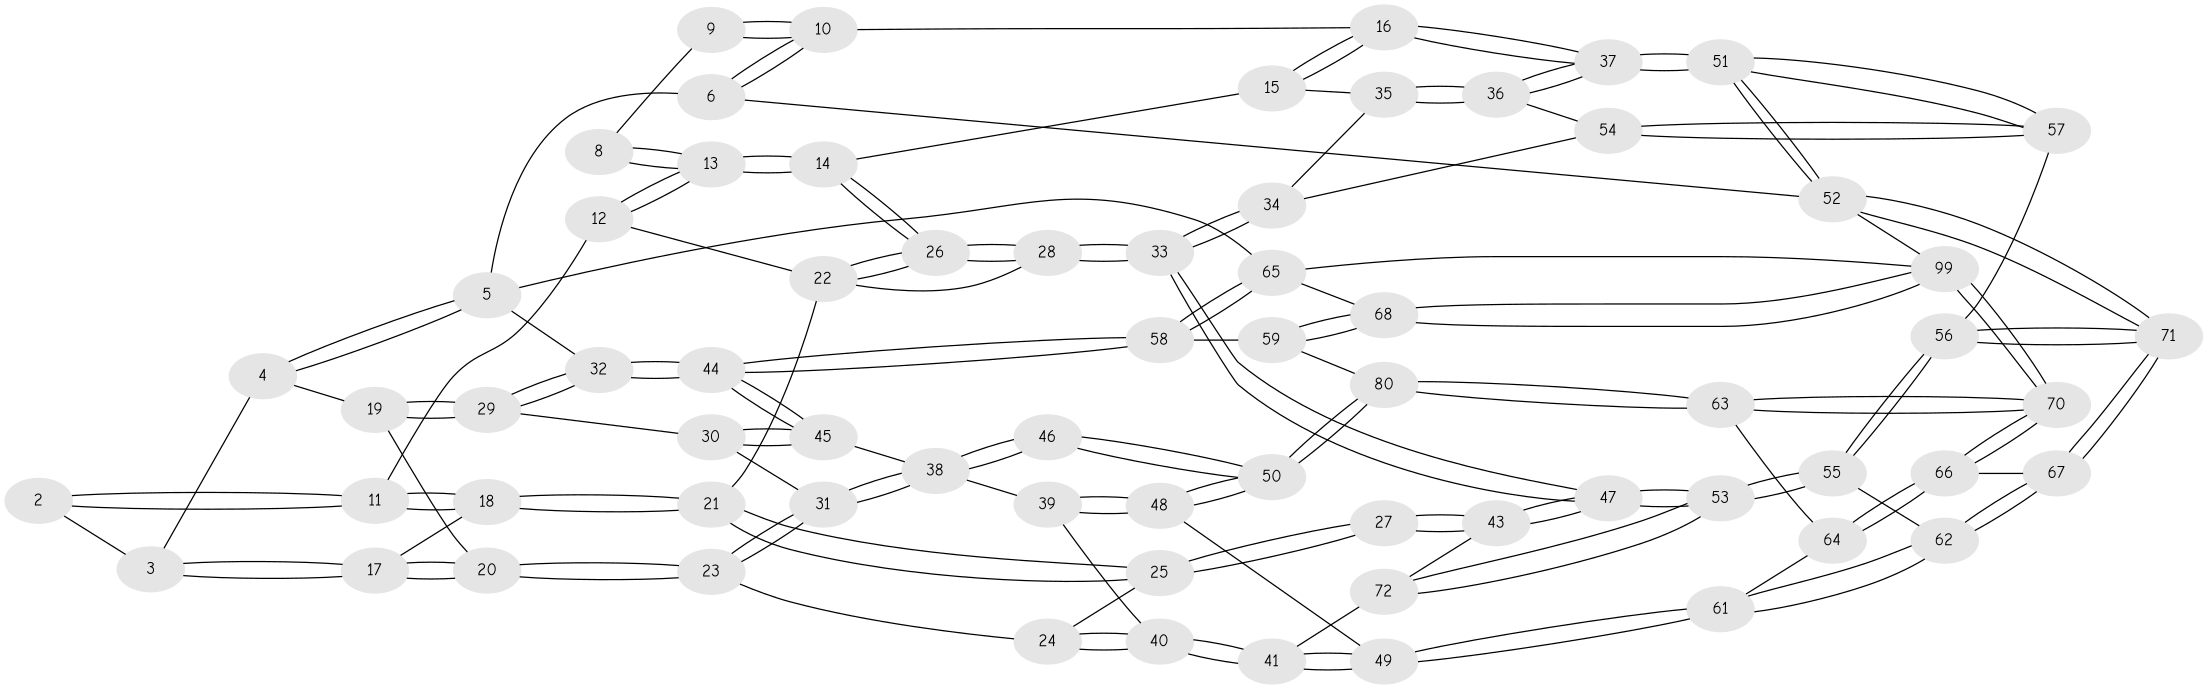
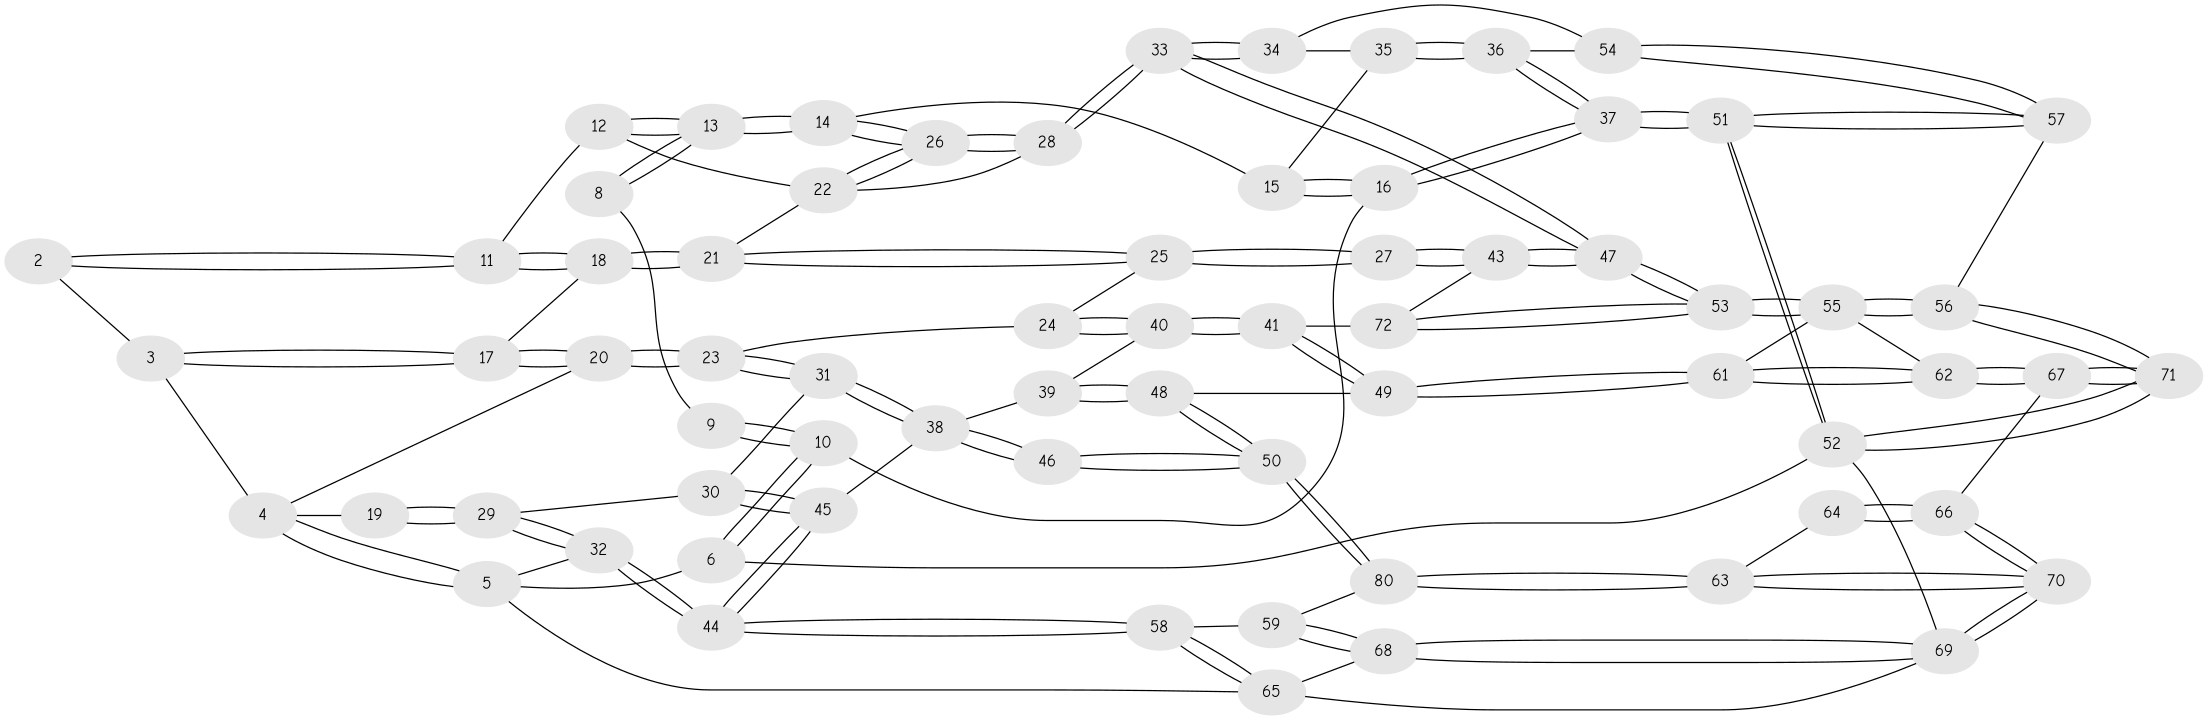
node "99": label "99" -> "69"
edge "19" -- "20": now "4" -- "20"
edge "64" -- "61": now "55" -- "61"
